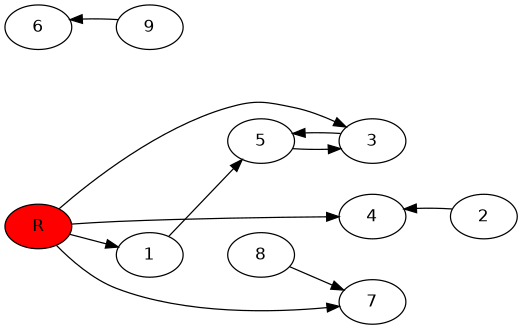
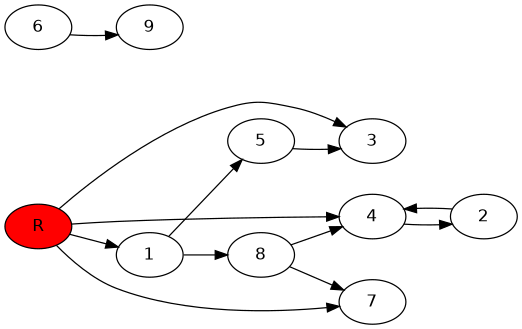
edge "9" -> "6": reversed
edge "3" -> "5": removed
edge "4" -> "2": added
edge "8" -> "4": added
edge "1" -> "8": added
